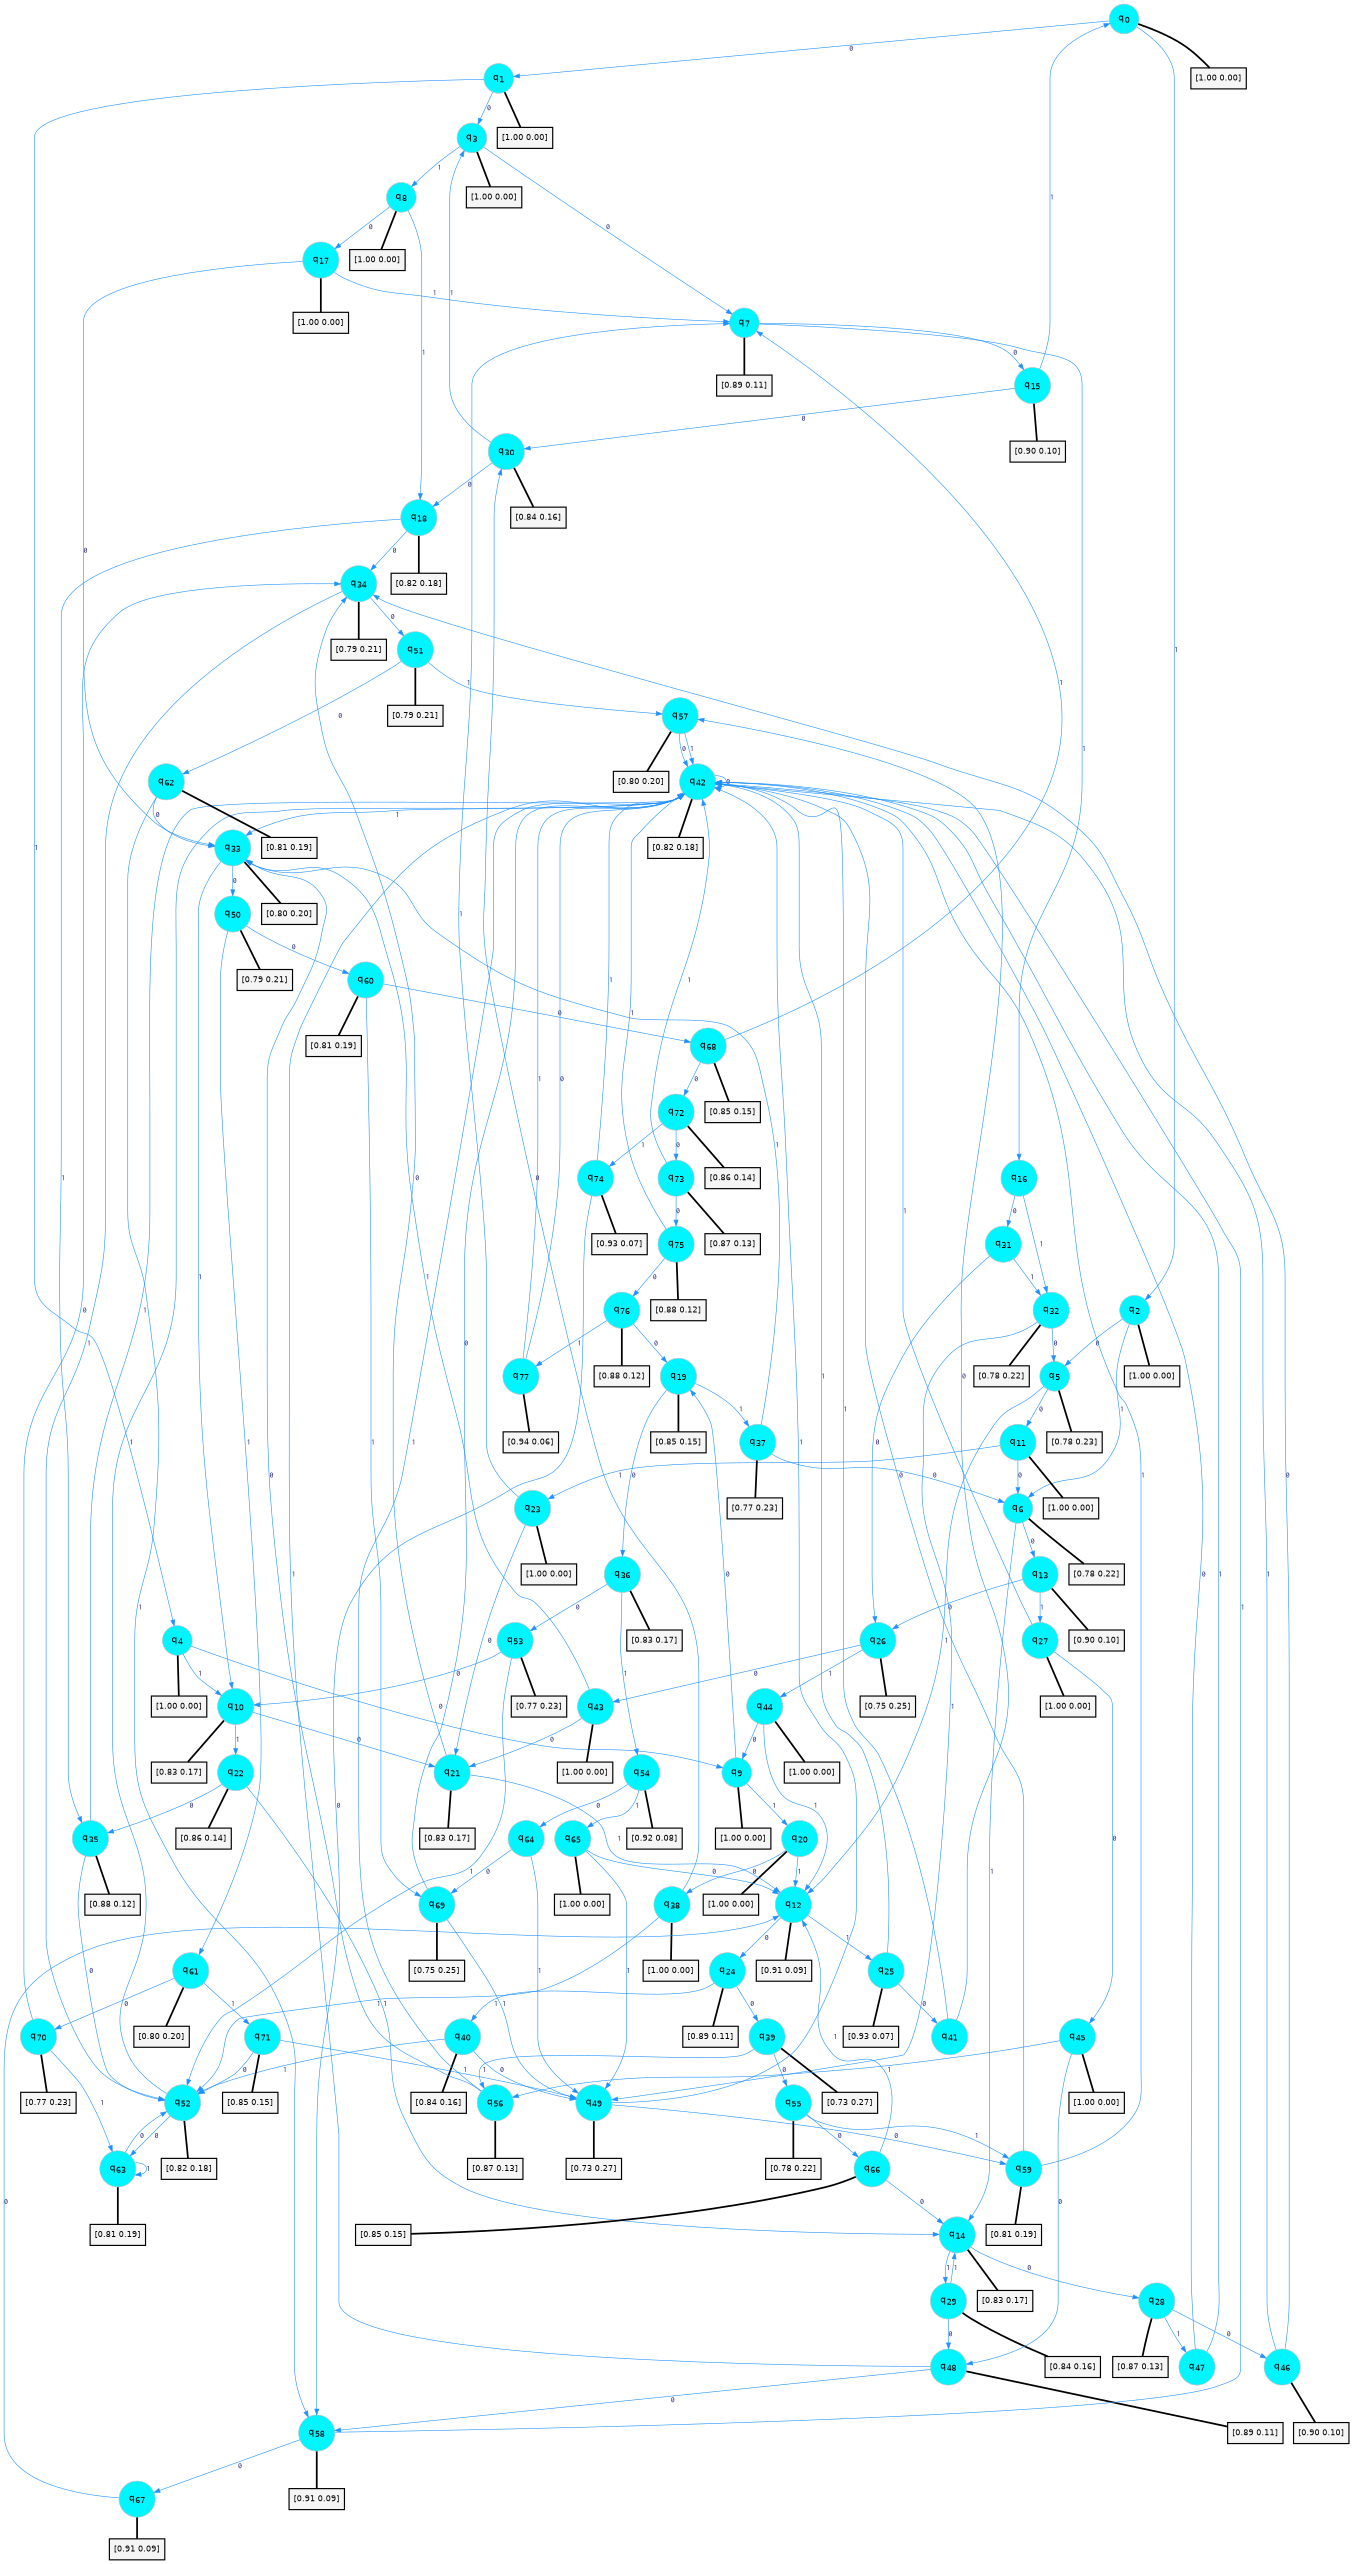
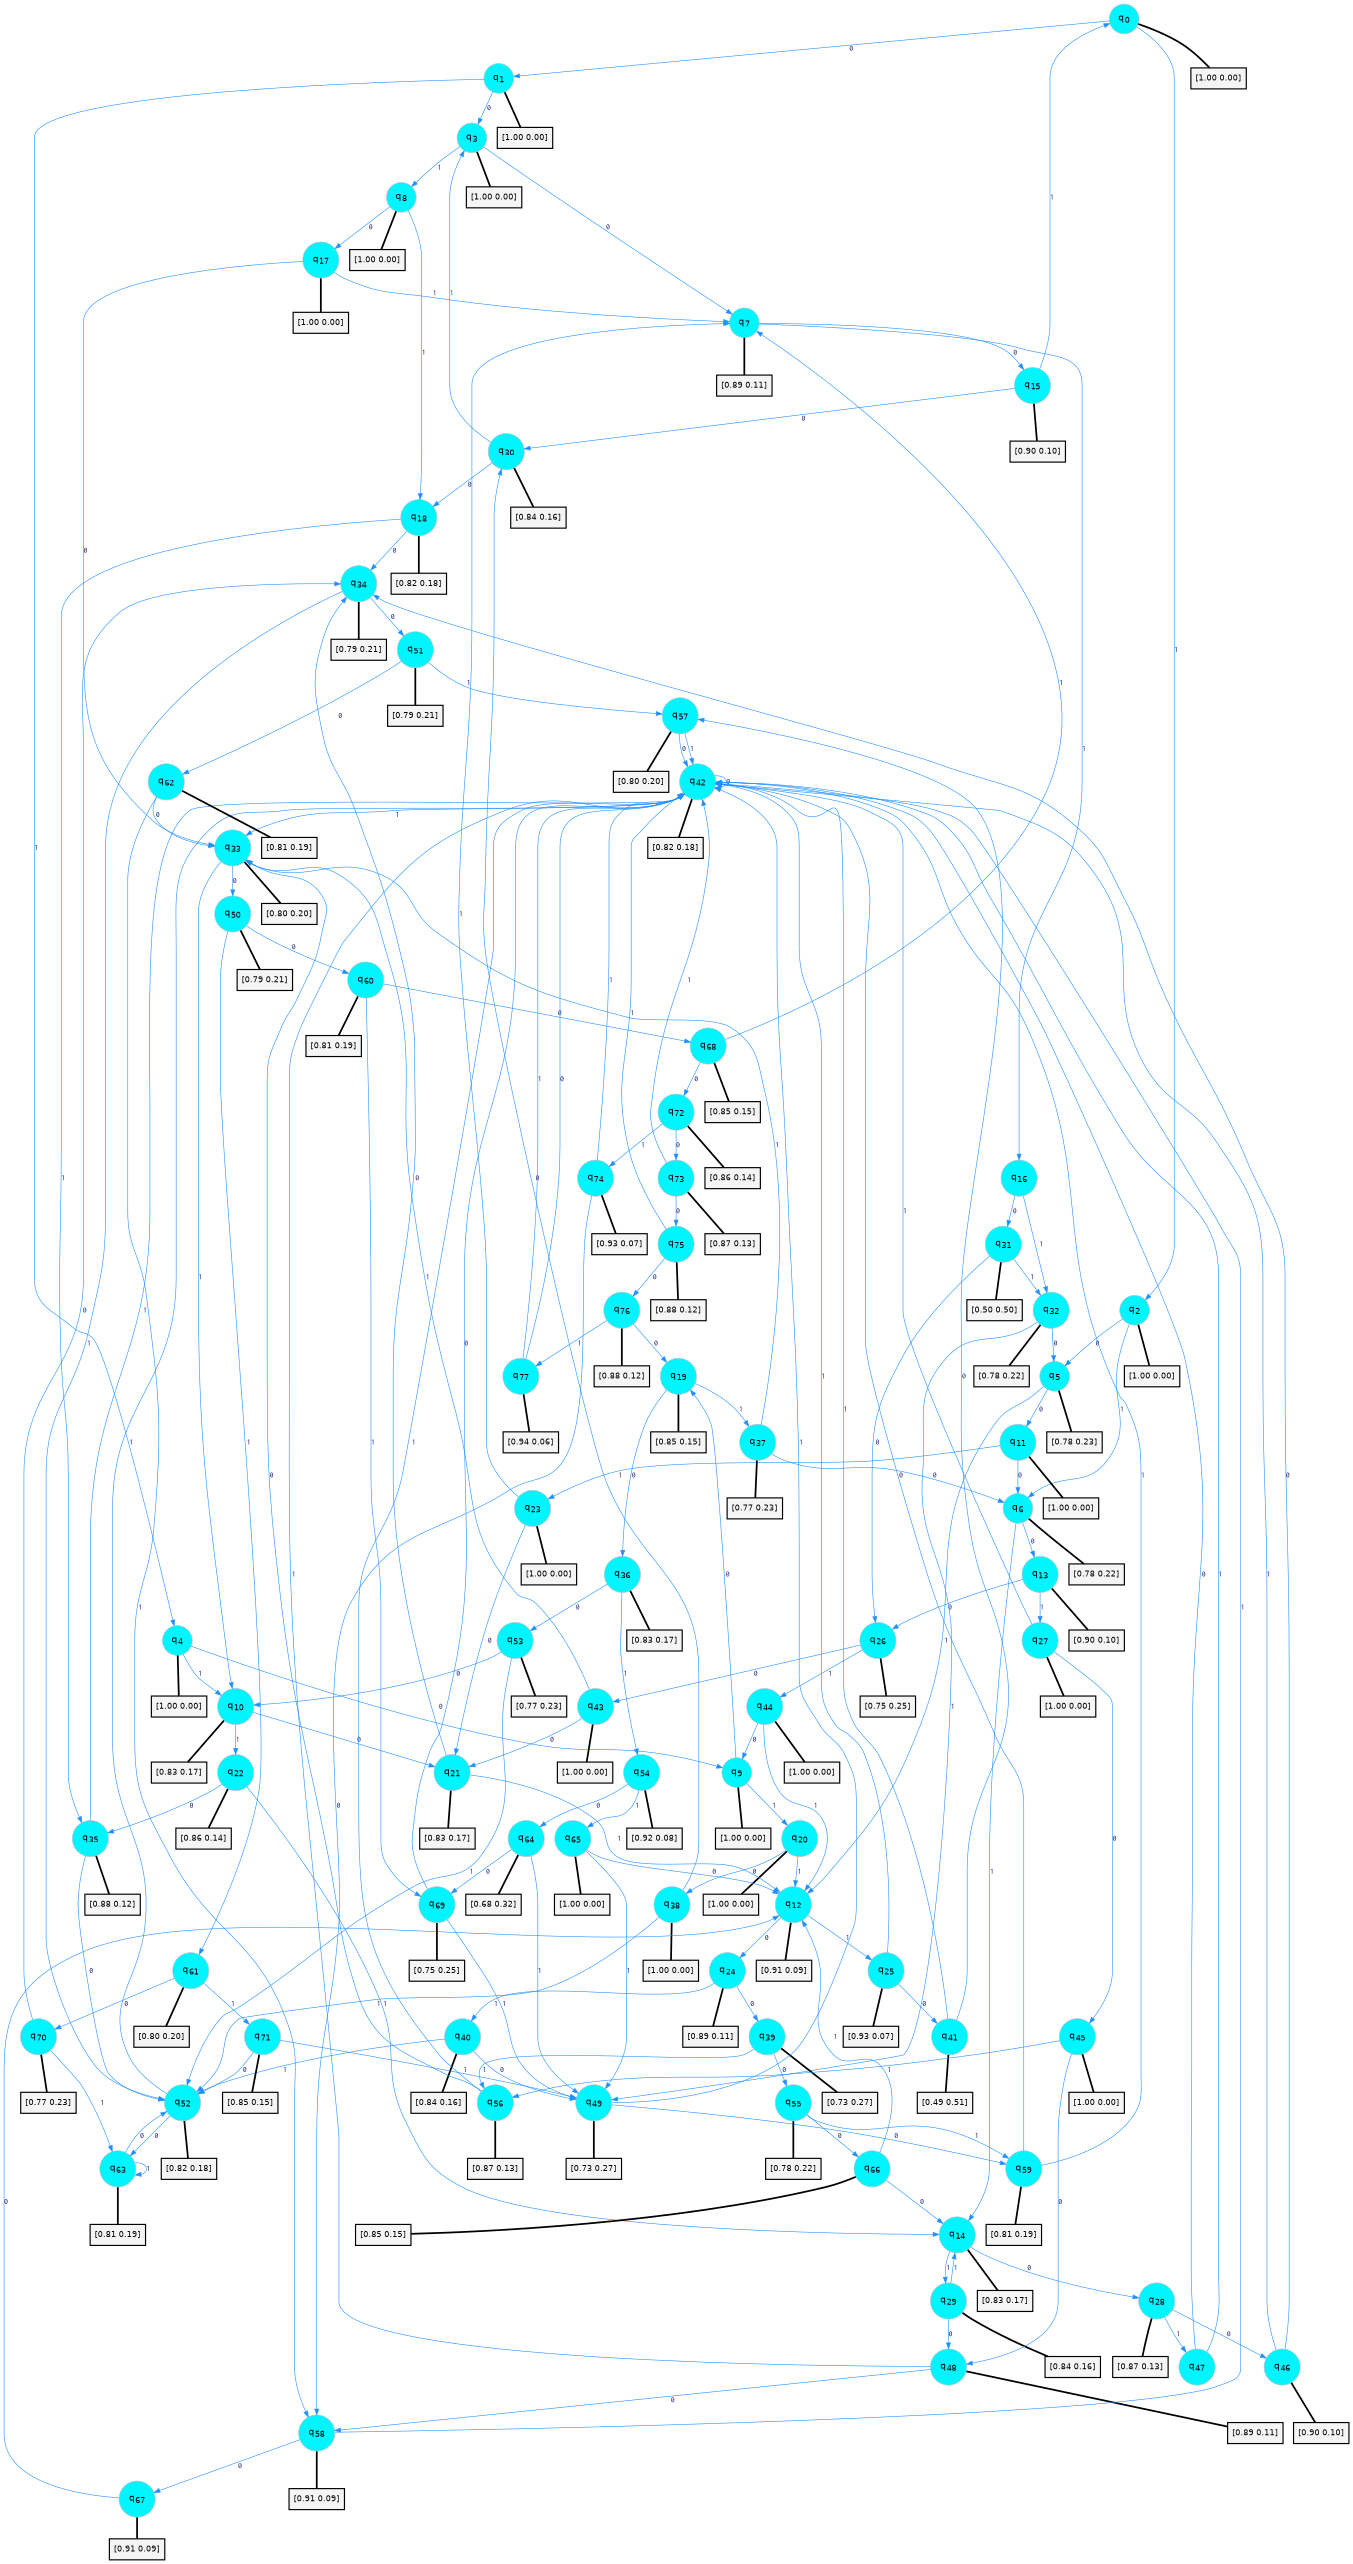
node "[0.50 0.50]": added
node "[0.68 0.32]": added
node "[0.49 0.51]": added
